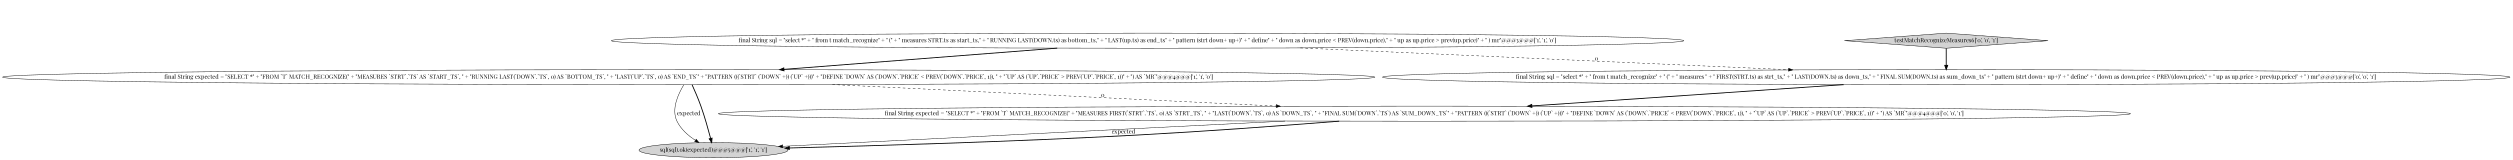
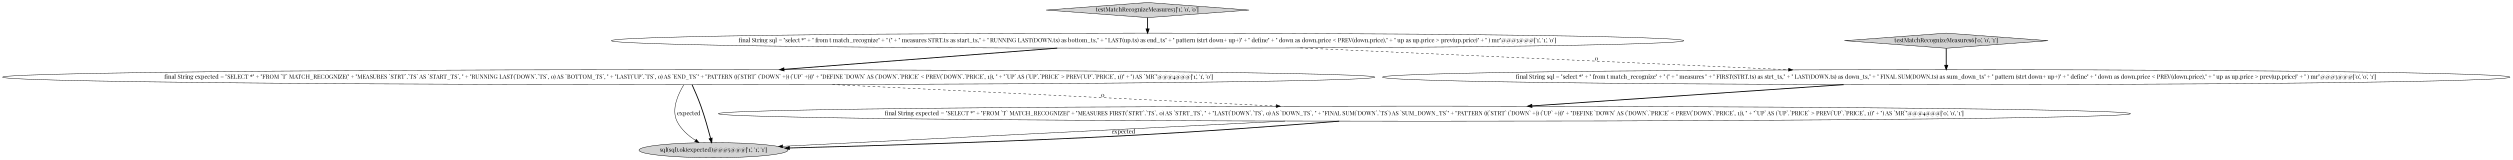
node "testMatchRecognizeMeasures3['1', '0', '0']": added
